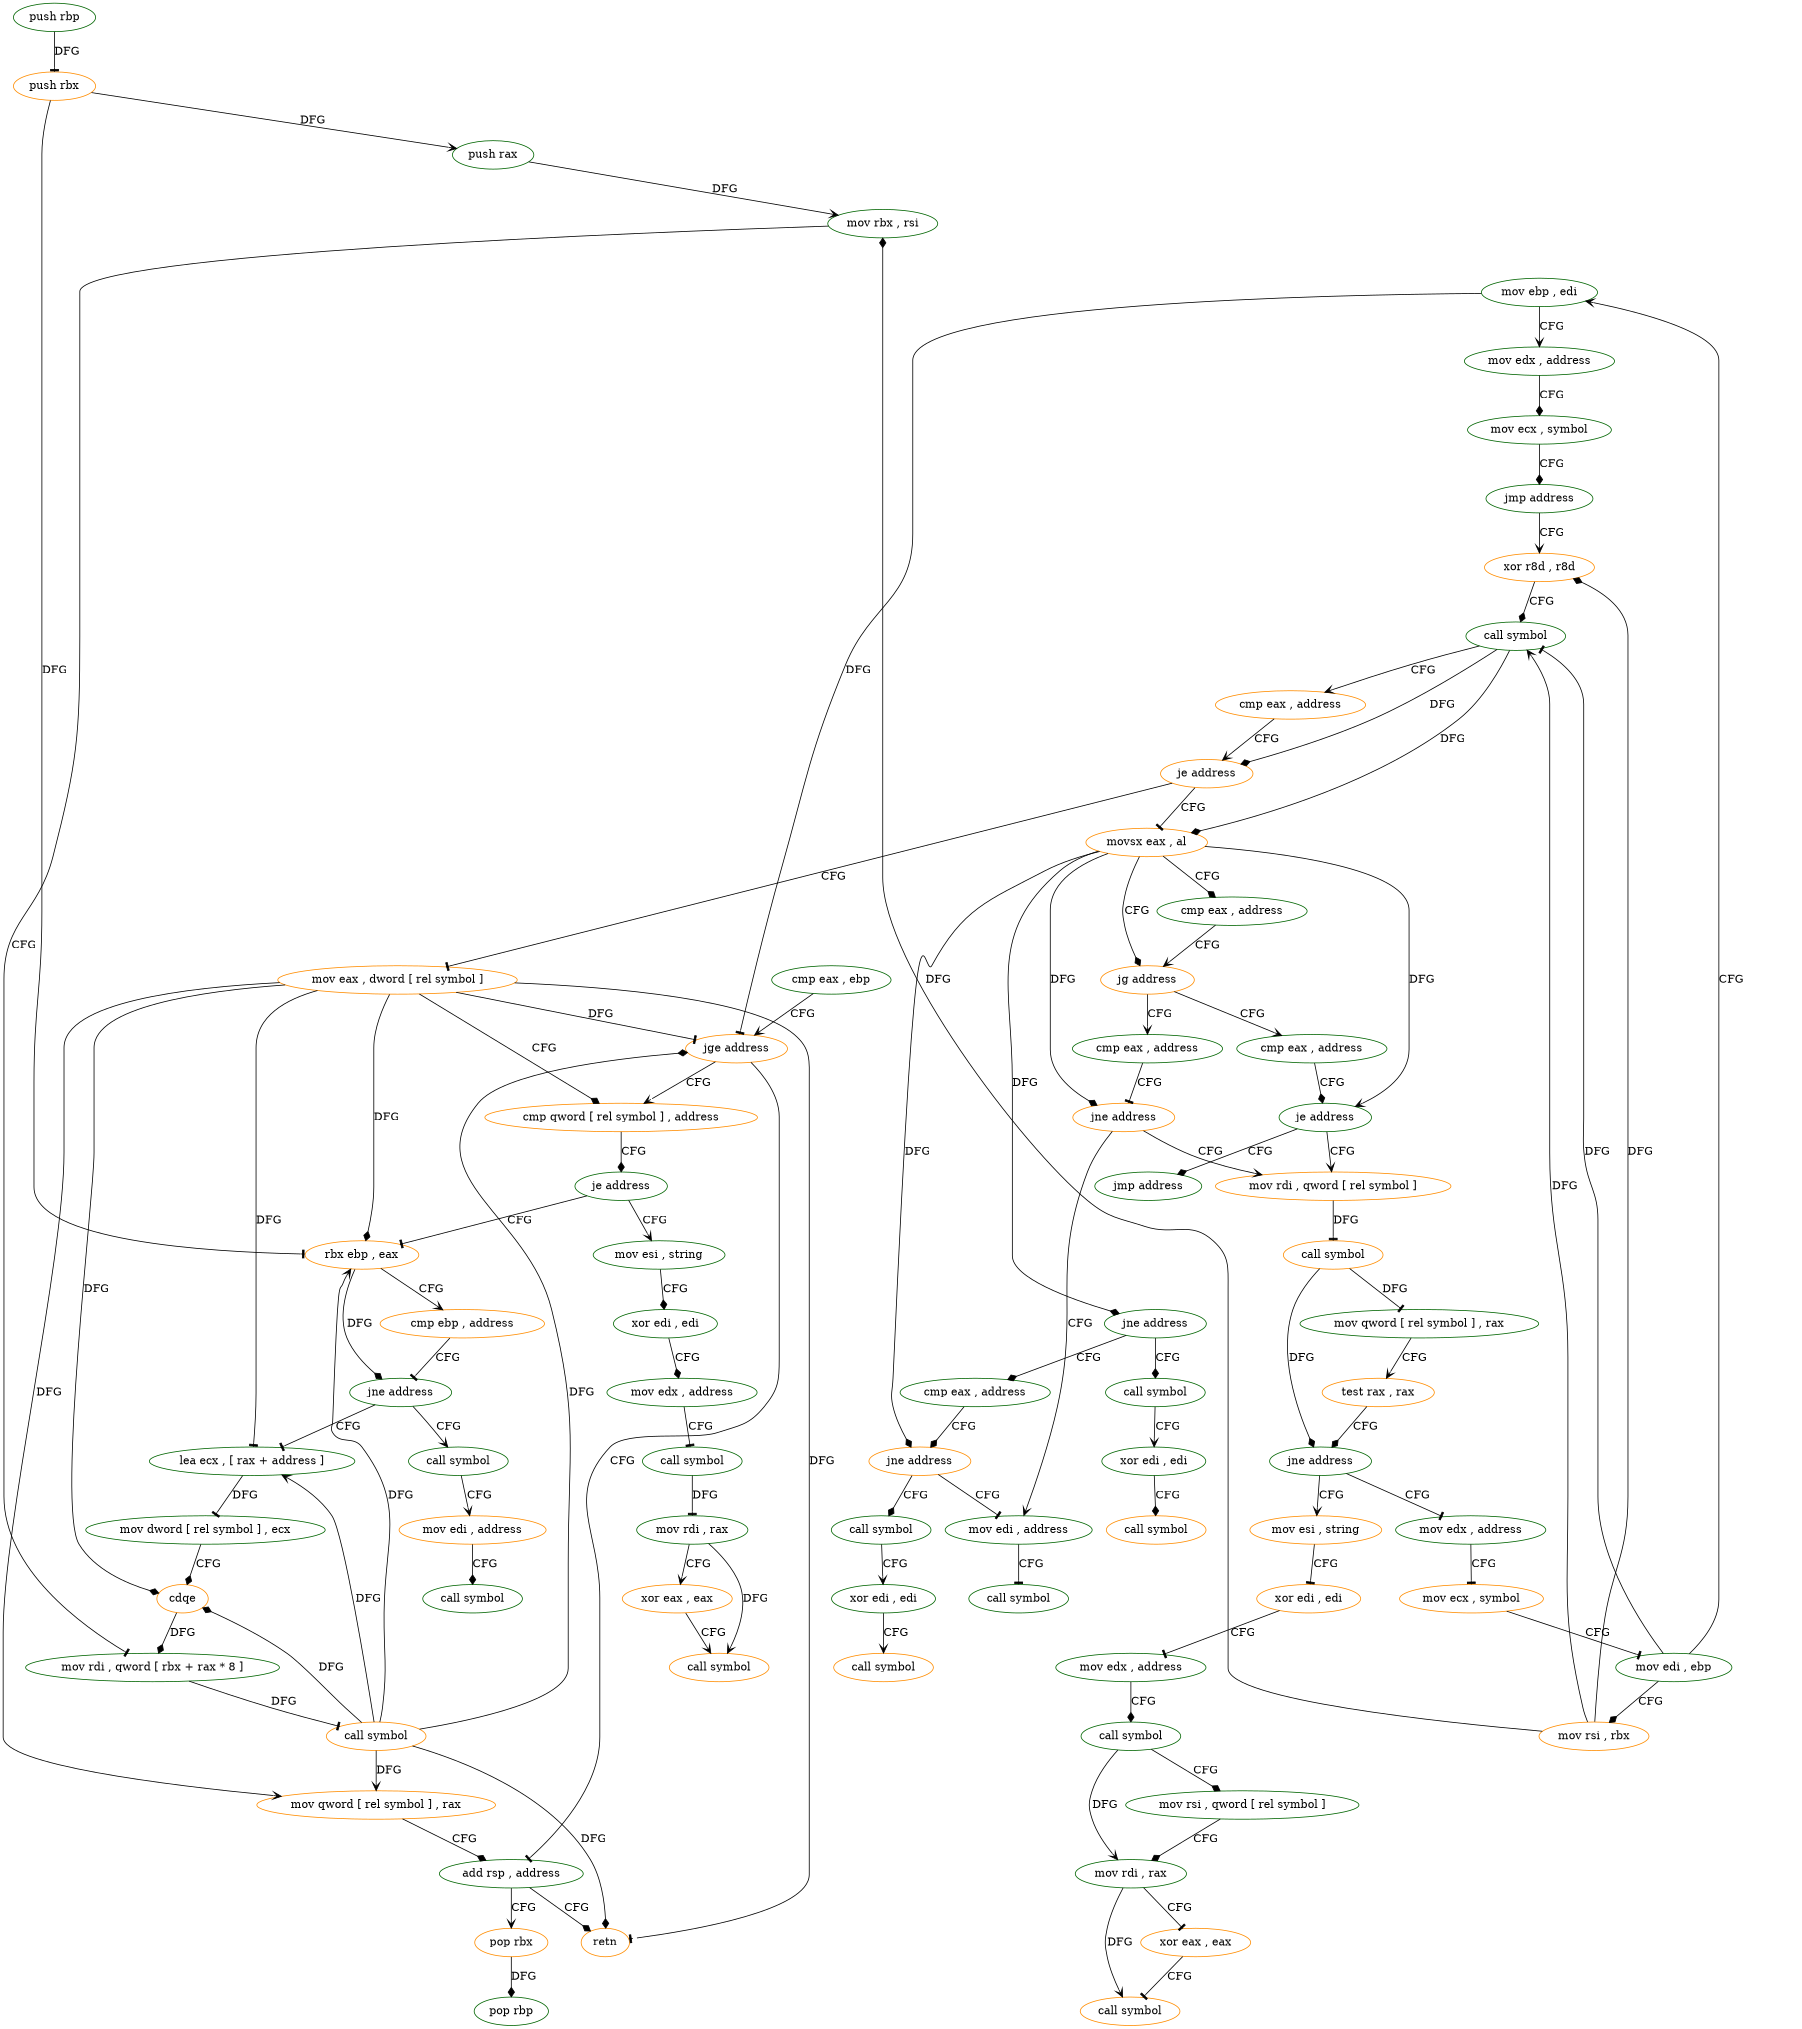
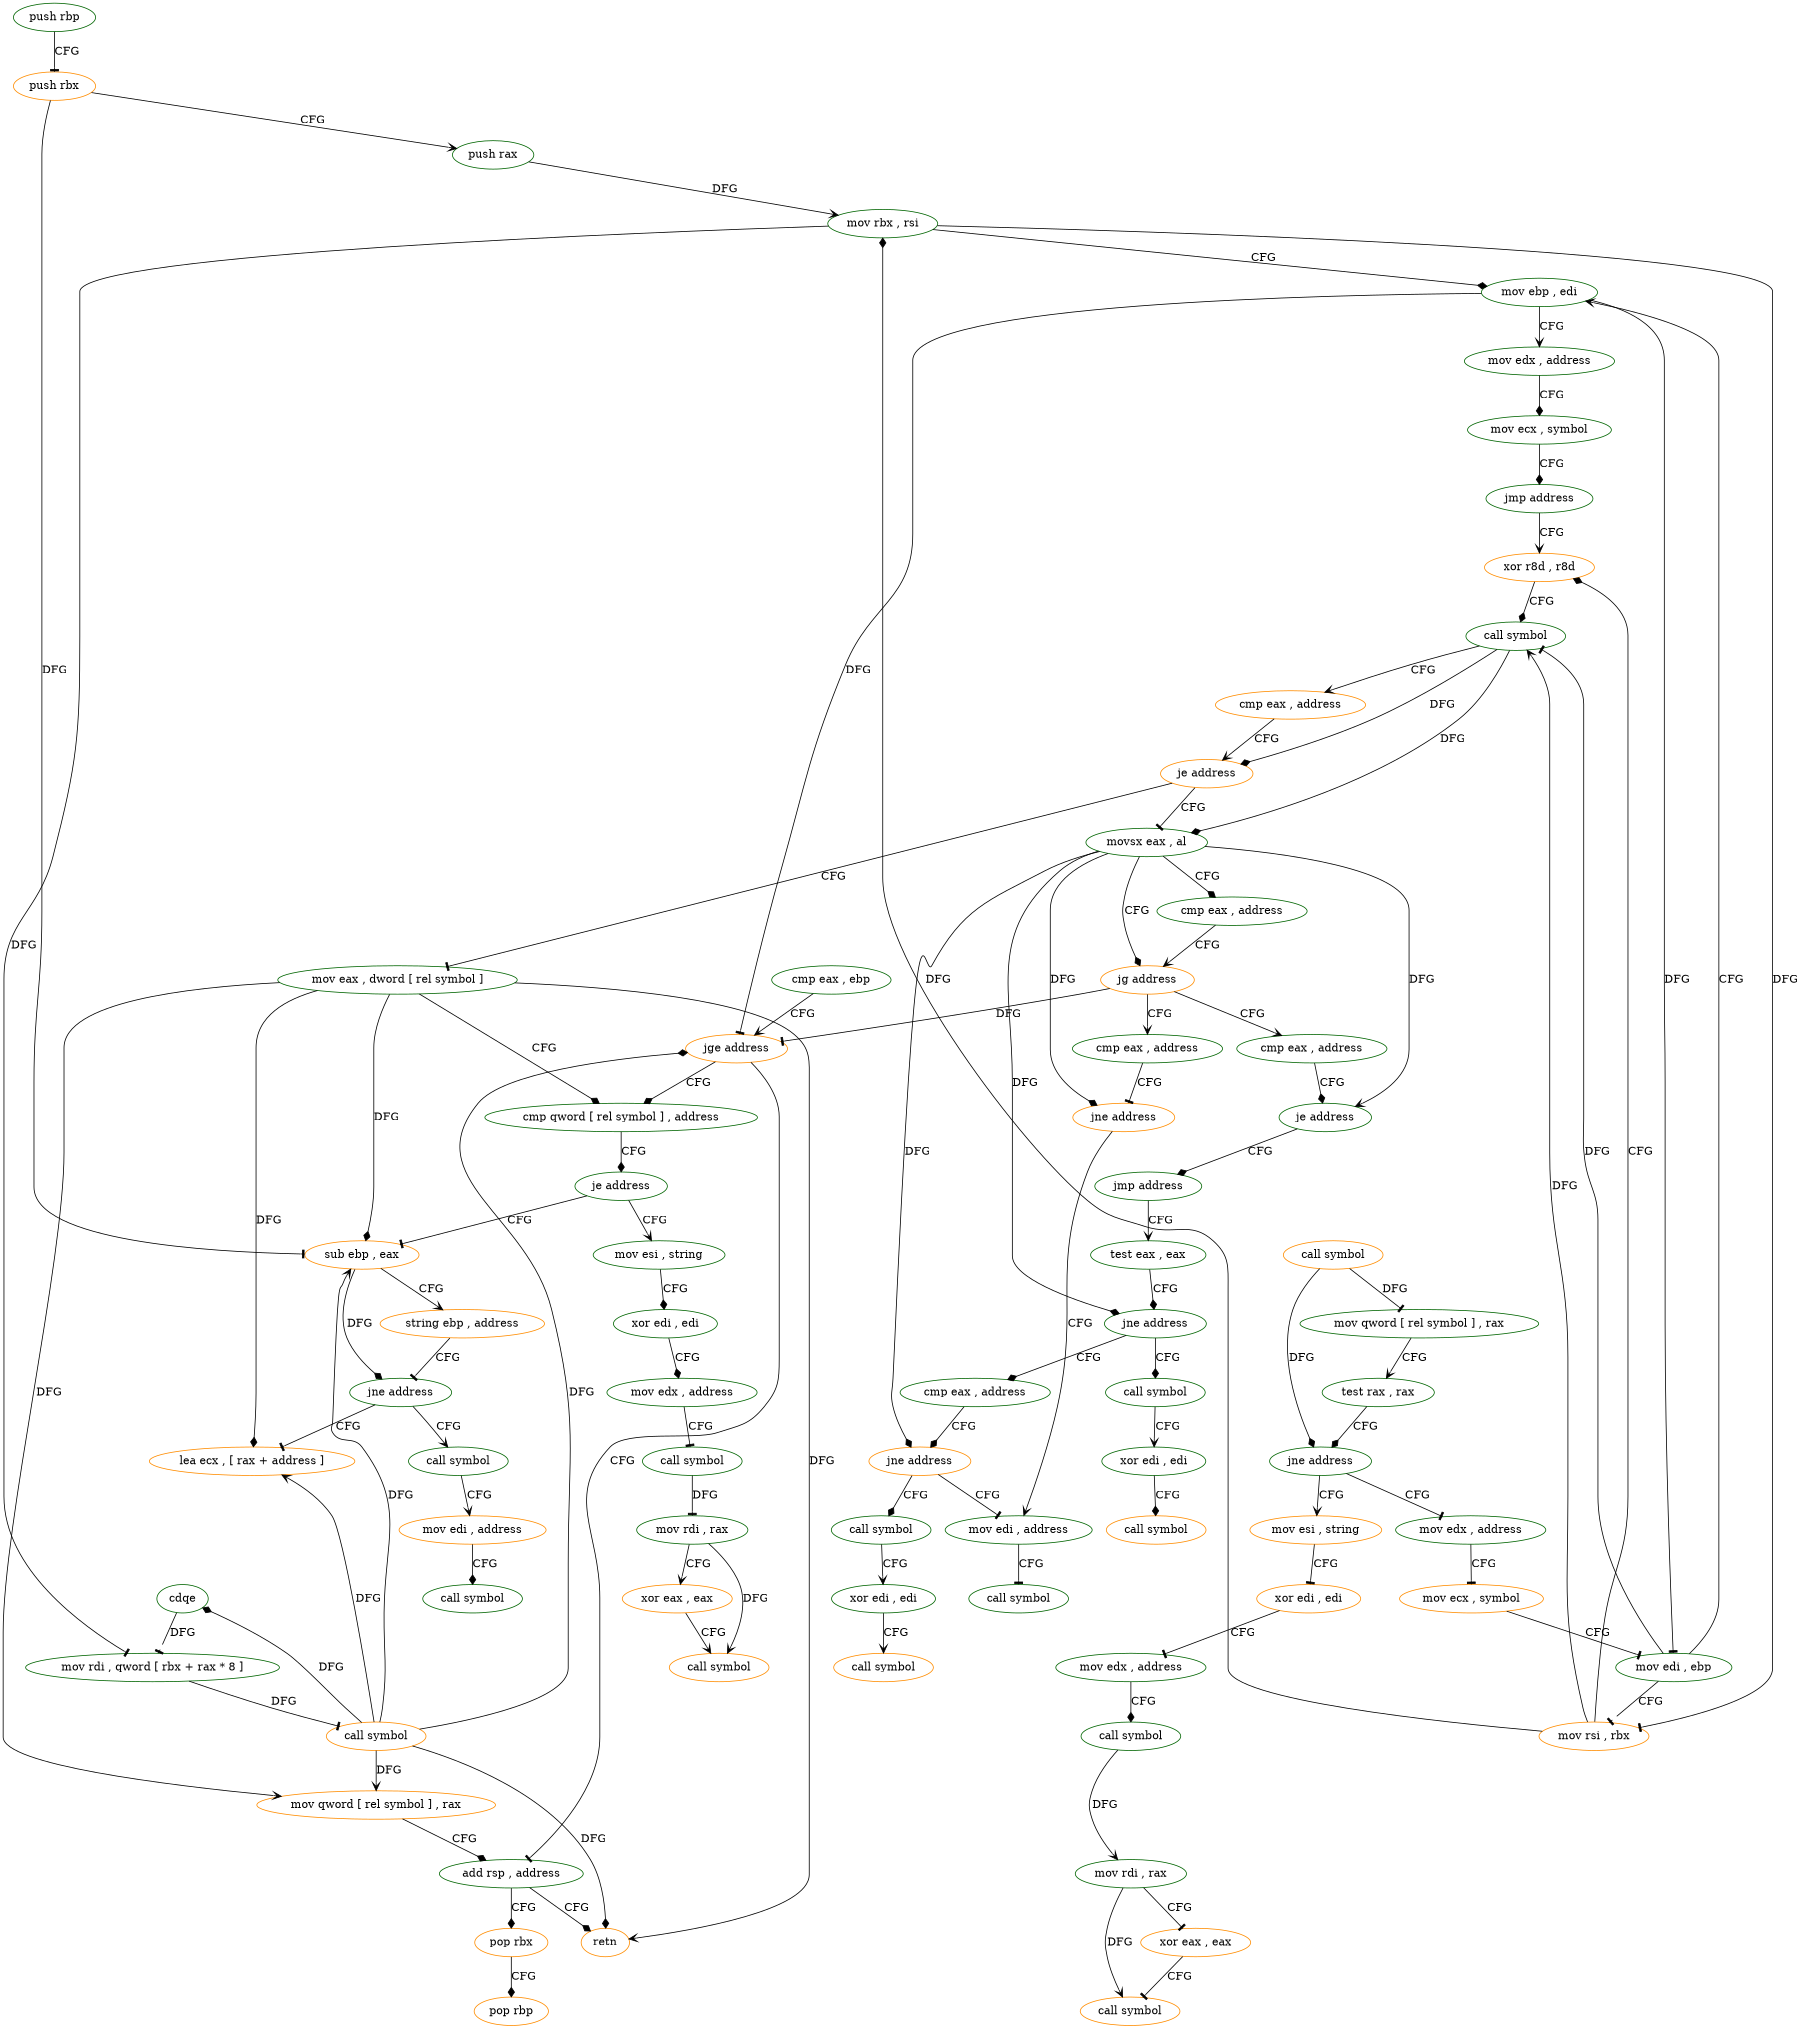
edge "push rbp" -> "push rbx": label "DFG" -> "CFG"
edge "push rbx" -> "push rax": label "DFG" -> "CFG"
edge "mov rbx , rsi" -> "mov ebp , edi": added, label "CFG"
edge "mov rbx , rsi" -> "mov rsi , rbx": added, label "DFG"
node "movsx eax , al": color darkorange -> darkgreen
edge "mov rbx , rsi" -> "mov rdi , qword [ rbx + rax * 8 ]": label "CFG" -> "DFG"
edge "mov ebp , edi" -> "mov edi , ebp": added, label "DFG"
node "mov eax , dword [ rel symbol ]": color darkorange -> darkgreen
edge "mov eax , dword [ rel symbol ]" -> "jge address": now "jg address" -> "jge address"
edge "jge address" -> "cmp qword [ rel symbol ] , address": arrowhead vee -> diamond
node "cmp qword [ rel symbol ] , address": color darkorange -> darkgreen
edge "mov rsi , rbx" -> "xor r8d , r8d": label "DFG" -> "CFG"
node "mov rdi , qword [ rel symbol ]": removed
edge "mov eax , dword [ rel symbol ]" -> "lea ecx , [ rax + address ]": arrowhead tee -> diamond
edge "mov eax , dword [ rel symbol ]" -> "cdqe": removed, label "DFG"
node "rbx ebp , eax": label "rbx ebp , eax" -> "sub ebp , eax"
node "test eax , eax": added
node "cmp ebp , address": label "cmp ebp , address" -> "string ebp , address"
node "test rax , rax": color darkorange -> darkgreen
edge "mov eax , dword [ rel symbol ]" -> "retn": arrowhead tee -> vee
node "lea ecx , [ rax + address ]": color darkgreen -> darkorange
node "mov dword [ rel symbol ] , ecx": removed
node "cdqe": color darkorange -> darkgreen
edge "cdqe" -> "mov rdi , qword [ rbx + rax * 8 ]": arrowhead diamond -> tee
edge "mov edi , ebp" -> "mov rsi , rbx": arrowhead diamond -> tee
node "mov rsi , qword [ rel symbol ]": removed
edge "add rsp , address" -> "pop rbx": arrowhead vee -> diamond
edge "pop rbx" -> "pop rbp": label "DFG" -> "CFG"
node "pop rbp": color darkgreen -> darkorange
